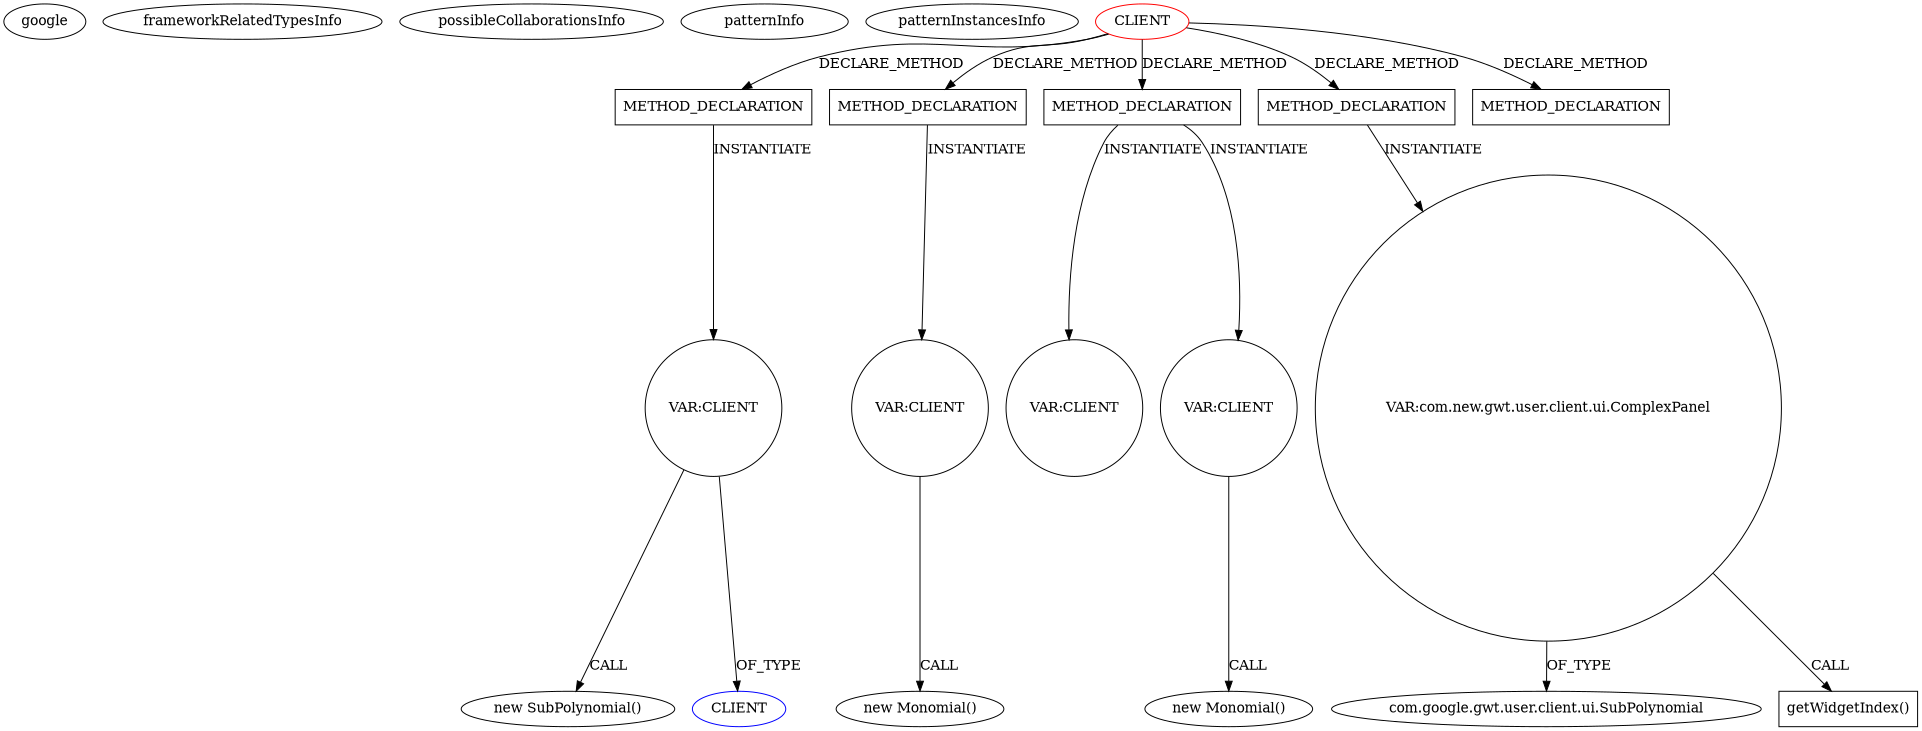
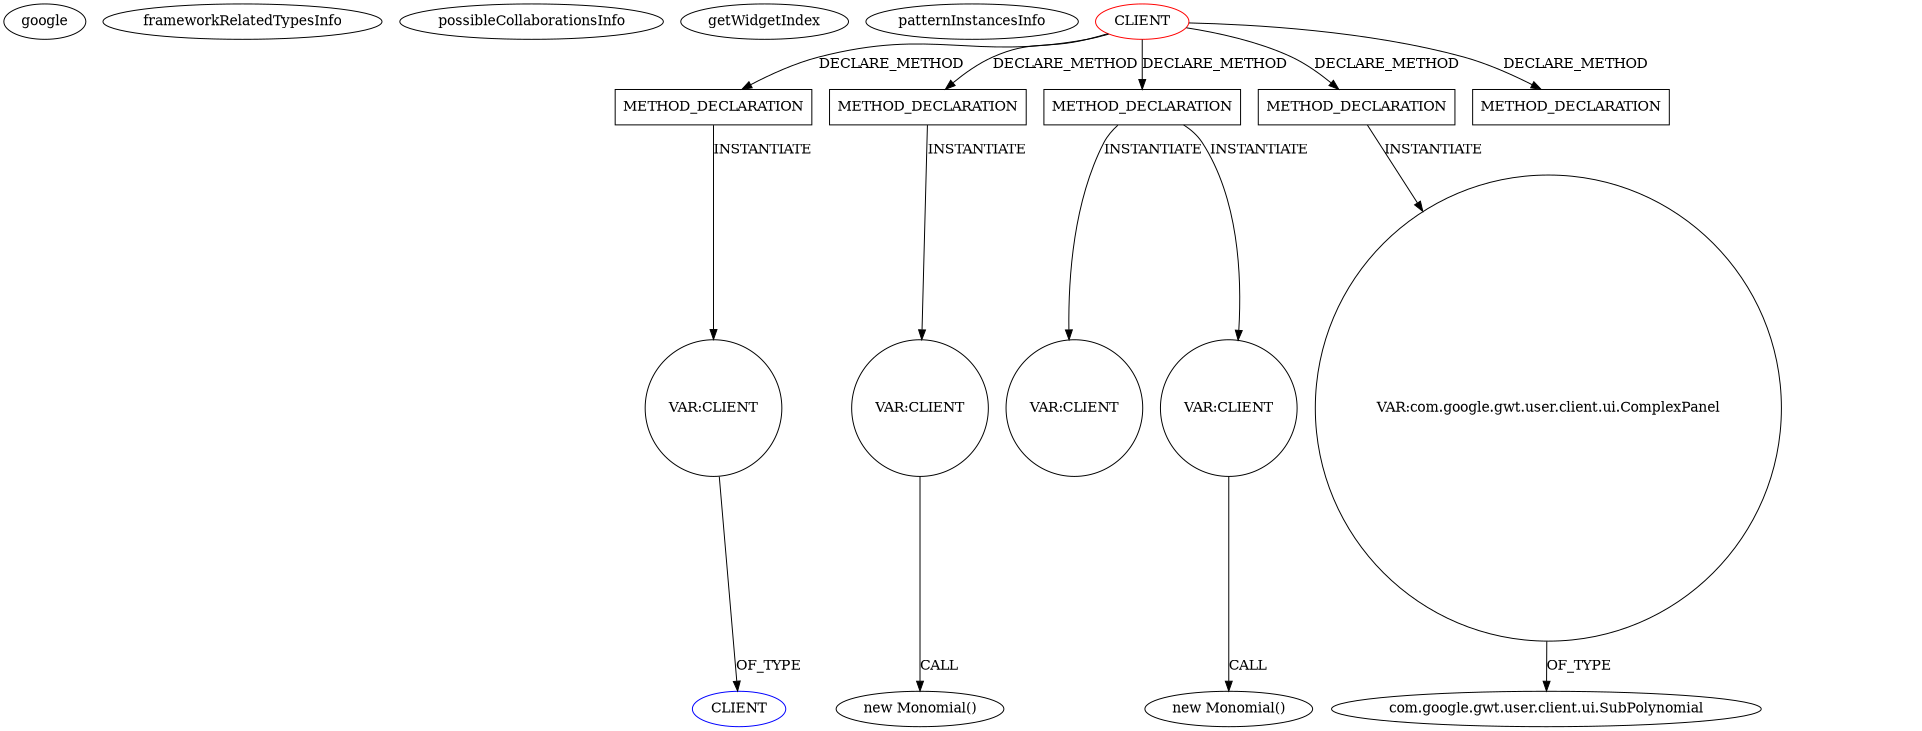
node "patternInfo": label "patternInfo" -> "getWidgetIndex"
node "VAR:com.new.gwt.user.client.ui.ComplexPanel": label "VAR:com.new.gwt.user.client.ui.ComplexPanel" -> "VAR:com.google.gwt.user.client.ui.ComplexPanel"
node "new SubPolynomial()": removed
node "getWidgetIndex()": removed
